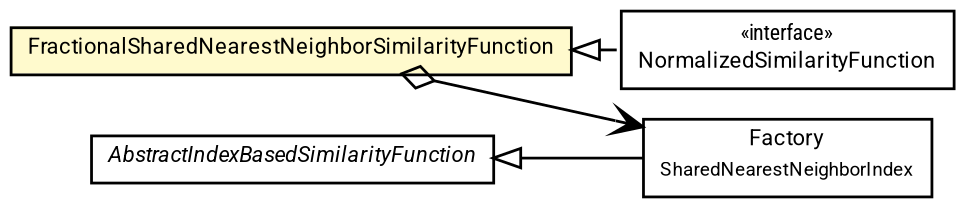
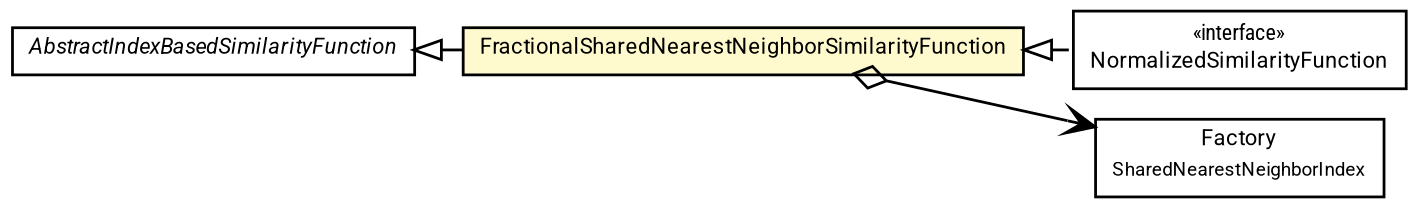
edge "Factory" -> "AbstractIndexBasedSimilarityFunction": now "FractionalSharedNearestNeighborSimilarityFunction" -> "AbstractIndexBasedSimilarityFunction"
